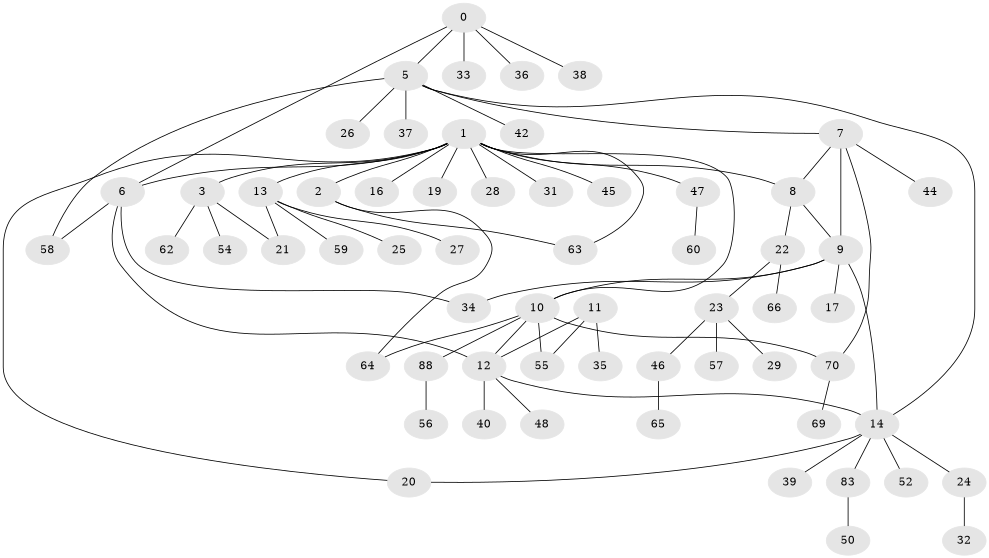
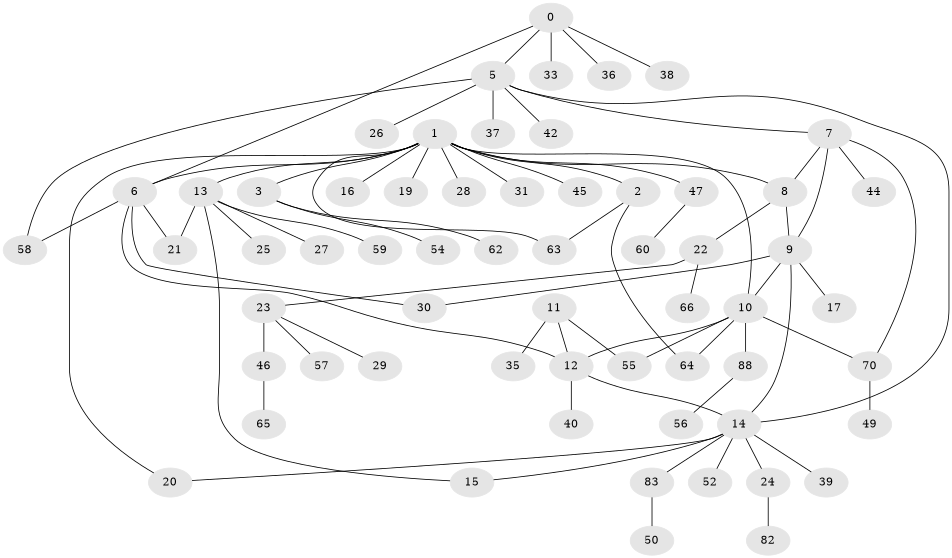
edge "3" -- "21": now "6" -- "21"
node "34": label "34" -> "30"
node "48": removed
node "69": label "69" -> "49"
node "15": added
node "32": label "32" -> "82"
